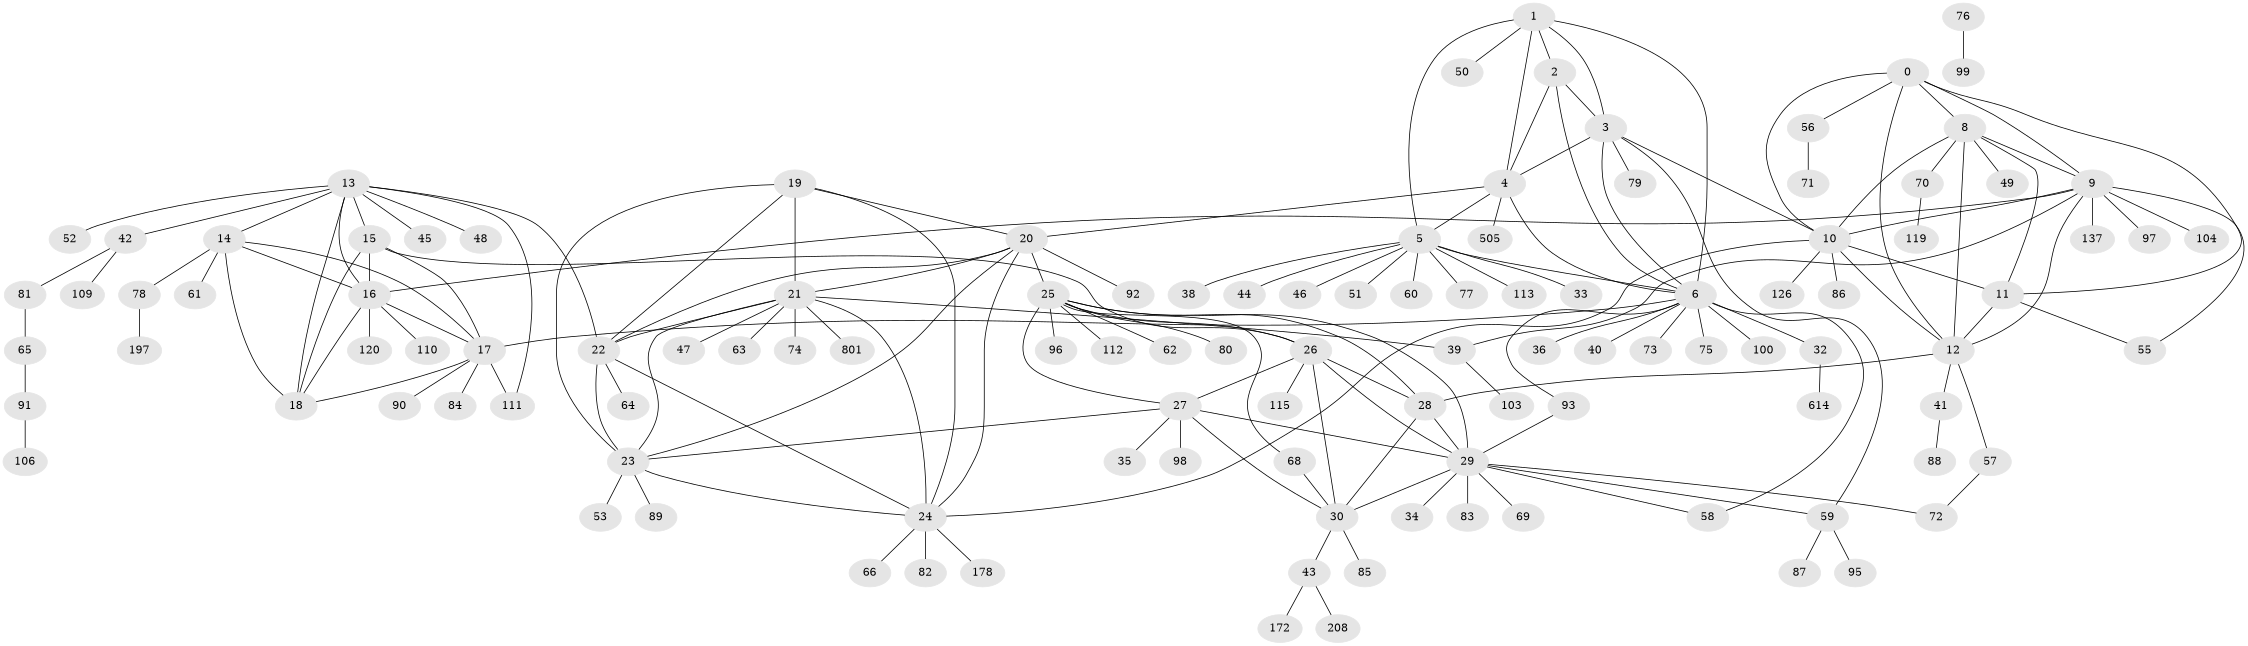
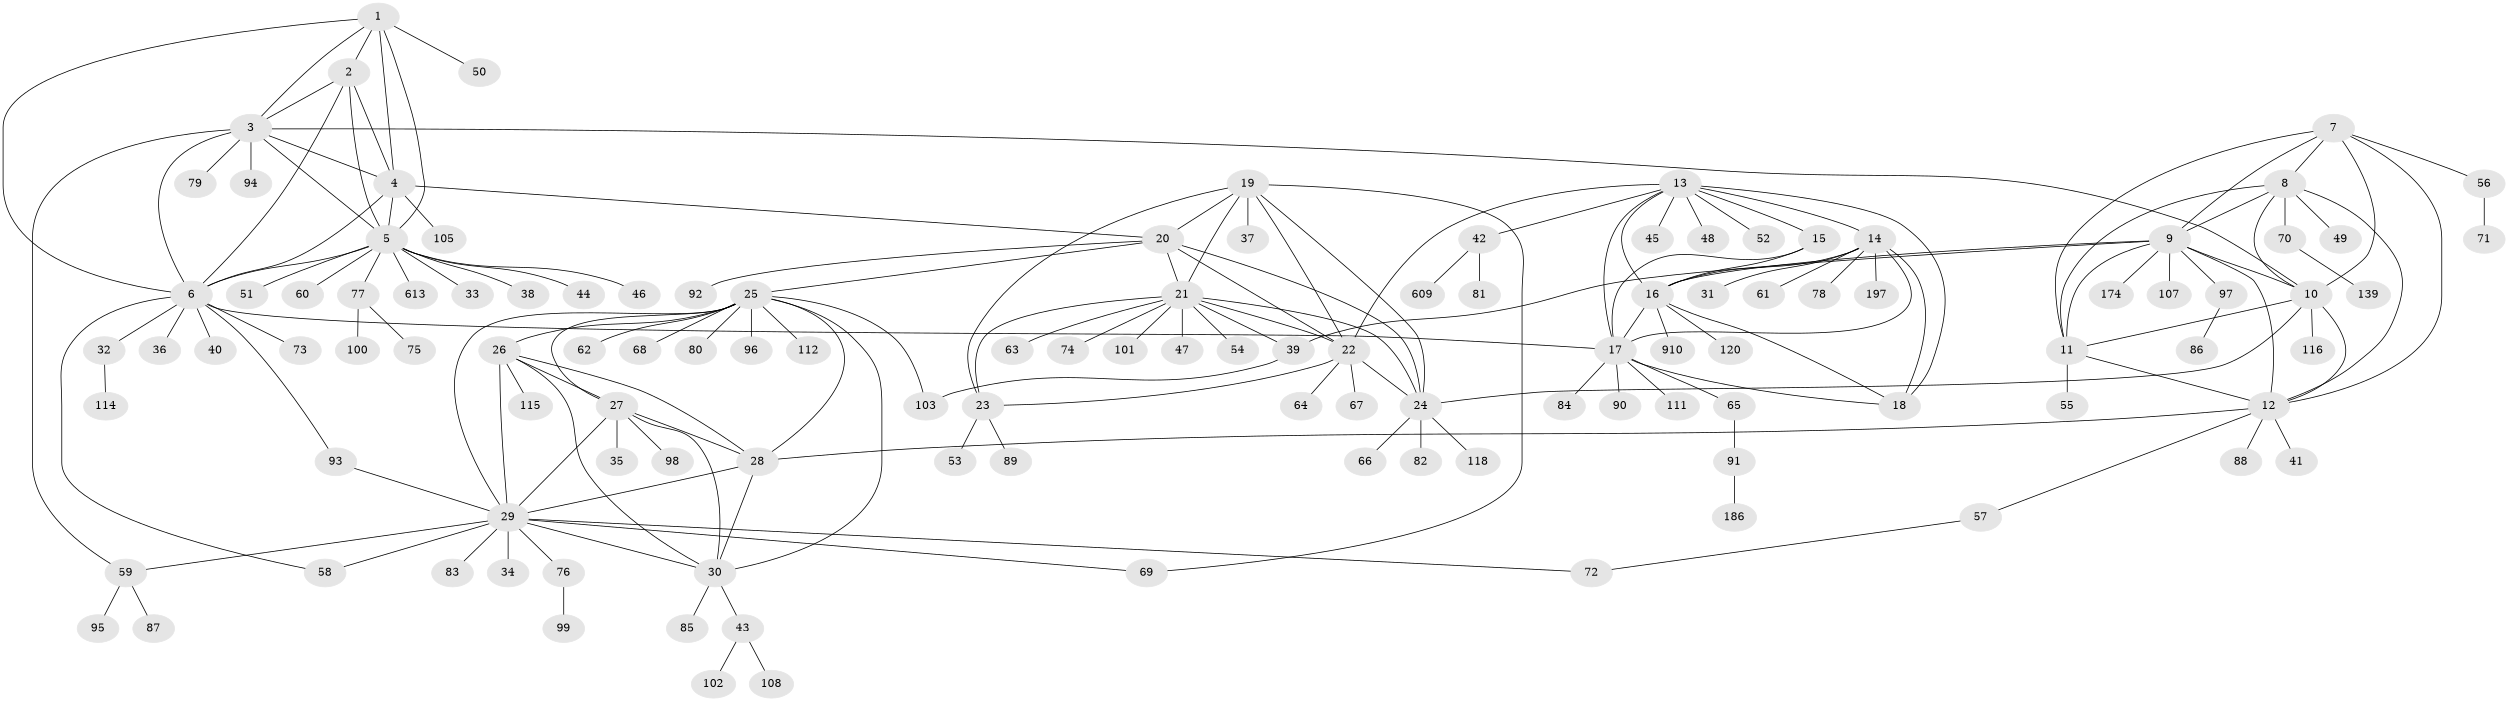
node "0": label "0" -> "7"
edge "2" -- "5": added
node "94": added
edge "3" -- "5": added
edge "13" -- "111": now "13" -- "17"
node "37": added
node "505": label "505" -> "105"
node "119": label "119" -> "139"
node "137": label "137" -> "107"
node "104": label "104" -> "174"
edge "15" -- "26": removed
edge "9" -- "55": now "9" -- "11"
edge "10" -- "86": now "97" -- "86"
node "109": label "109" -> "609"
node "113": label "113" -> "613"
node "31": added
node "126": label "126" -> "116"
edge "25" -- "103": added
edge "15" -- "18": removed
edge "81" -- "65": now "17" -- "65"
edge "78" -- "197": now "14" -- "197"
edge "6" -- "75": now "77" -- "75"
edge "6" -- "100": now "77" -- "100"
node "110": label "110" -> "910"
node "801": label "801" -> "101"
node "54": added
edge "20" -- "23": removed
node "67": added
node "614": label "614" -> "114"
edge "19" -- "69": added
edge "27" -- "23": now "27" -- "28"
edge "41" -- "88": now "12" -- "88"
node "106": label "106" -> "186"
edge "68" -- "30": now "25" -- "30"
edge "23" -- "24": removed
edge "29" -- "76": added
node "178": label "178" -> "118"
node "172": label "172" -> "102"
node "208": label "208" -> "108"
